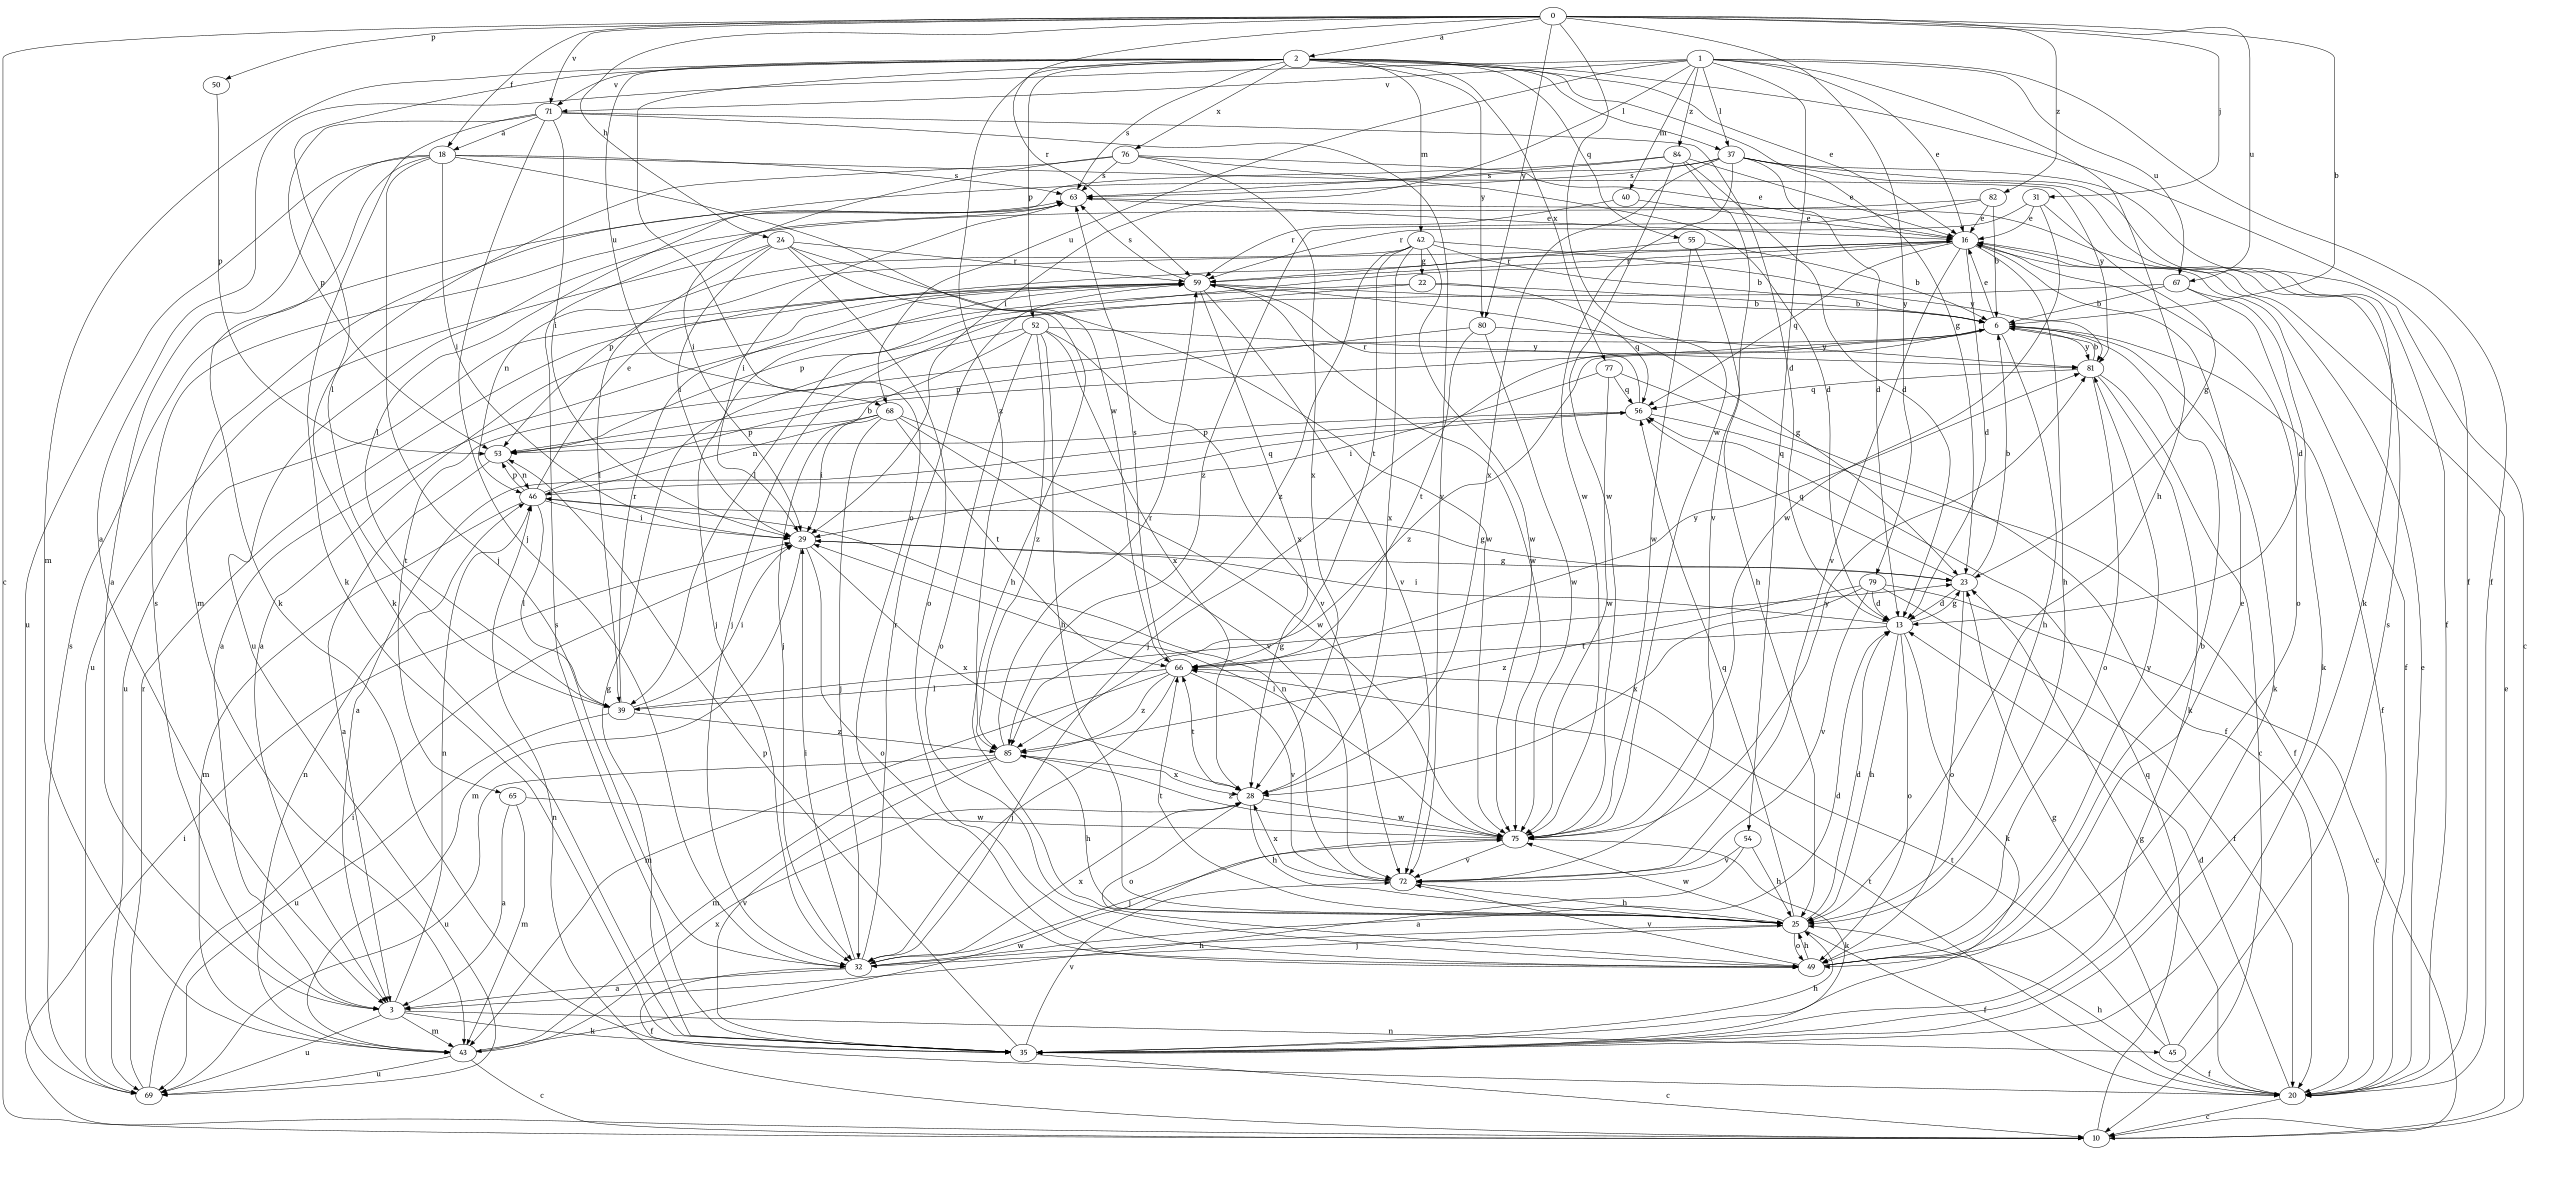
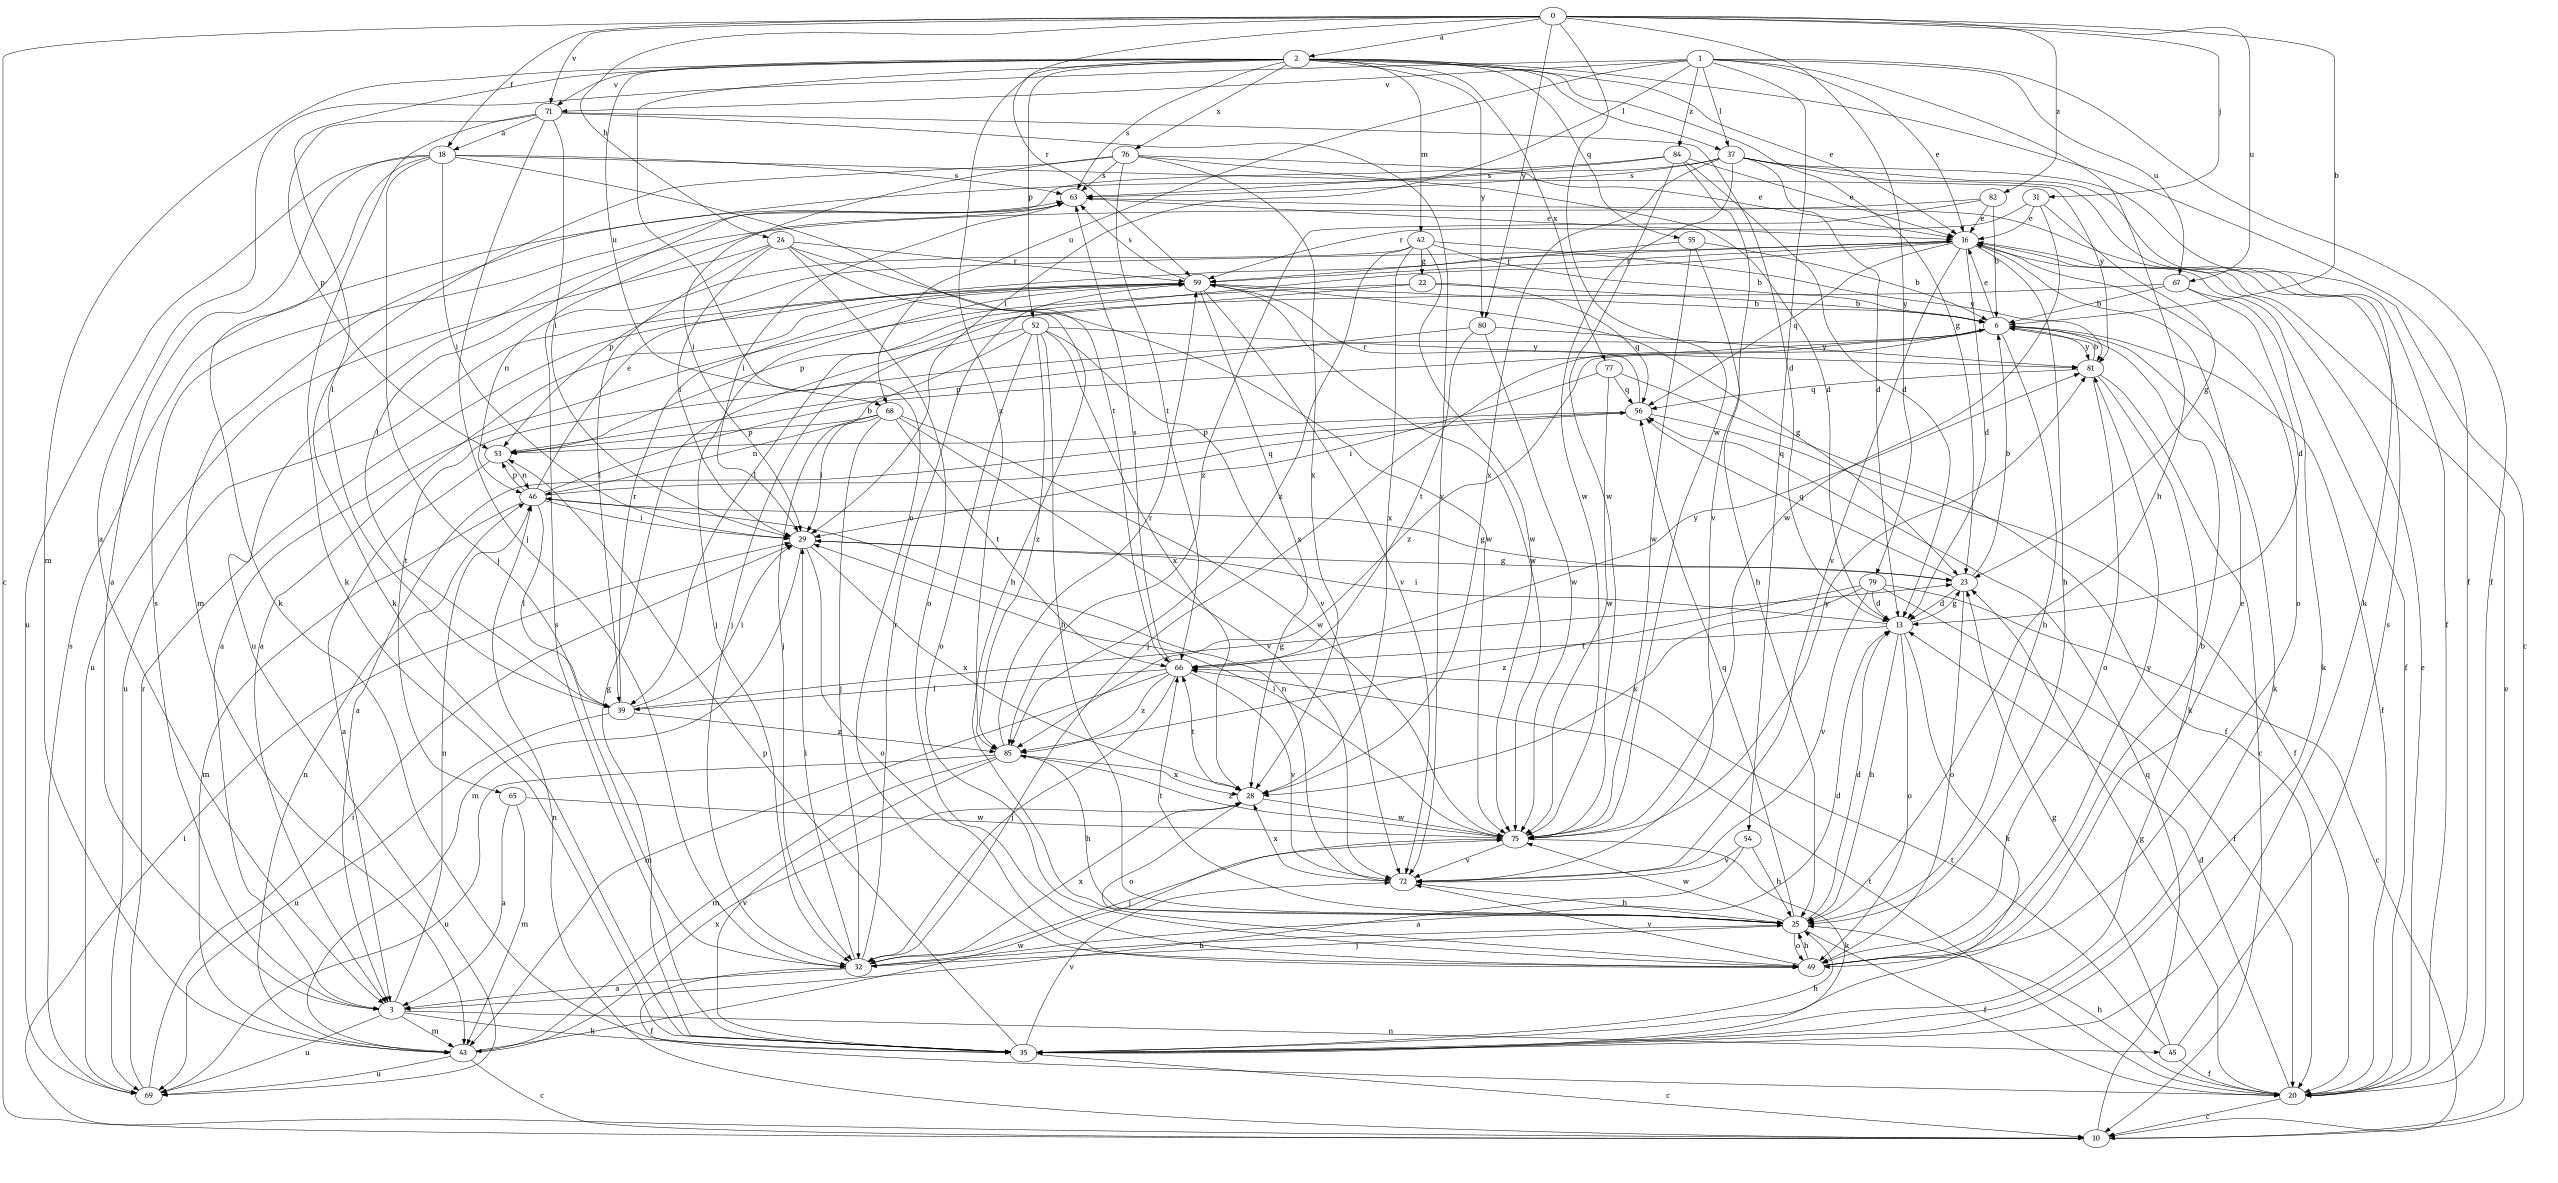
node "50": removed
node "40": removed
edge "18" -> "66": label "w" -> "t"
edge "42" -> "66": now "76" -> "66"
edge "28" -> "25": removed, label "h"
